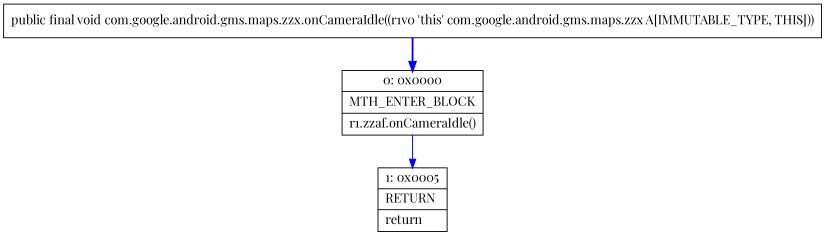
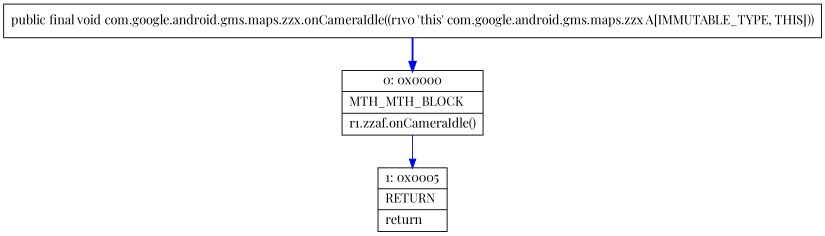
node "0: 0x0000": text "MTH_ENTER_BLOCK" -> "MTH_MTH_BLOCK"
